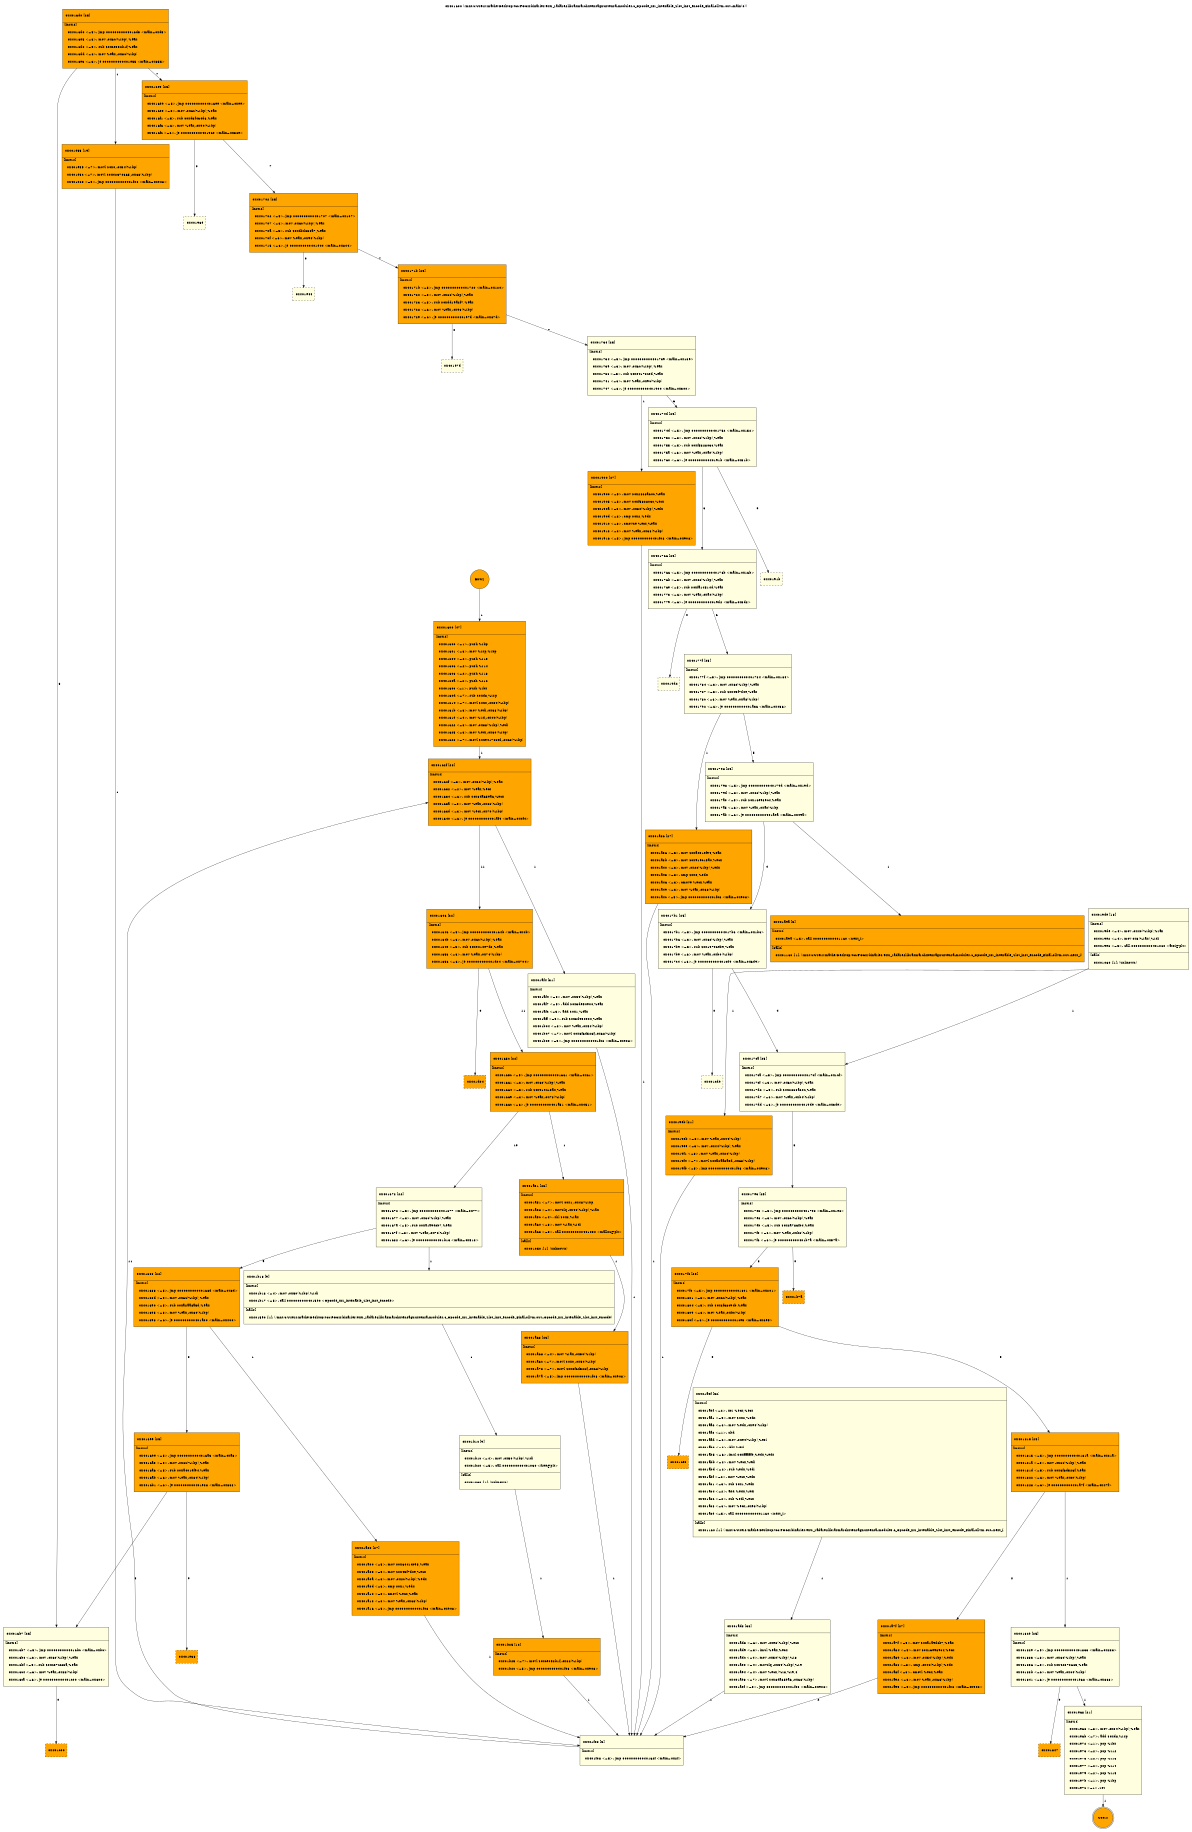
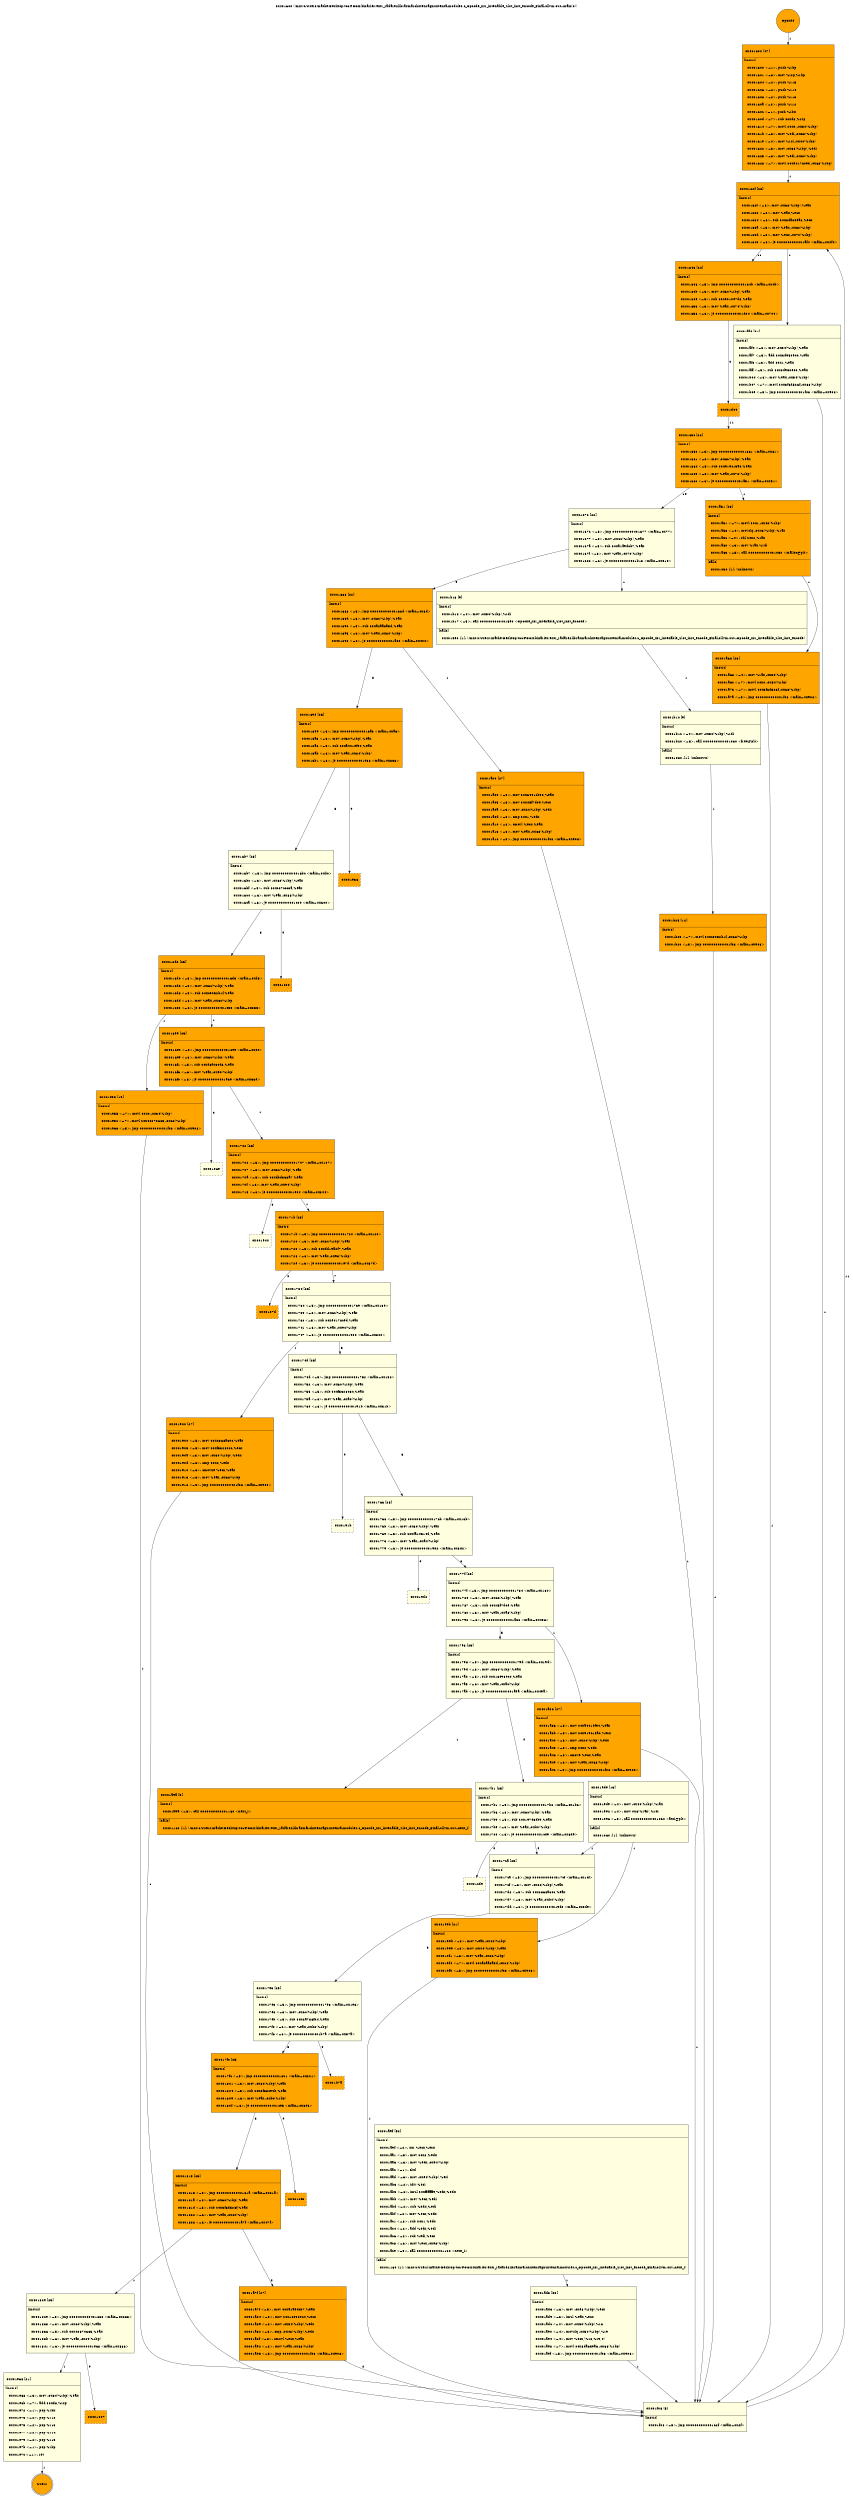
node "0x401e7d": fillcolor lightyellow -> orange
node "Entry": label "Entry" -> "Opcode"
edge "0x4016d0 [25]" -> "0x4016b7 [25]": reversed
edge "0x401646 [22]" -> "0x40165c [22]": now "0x401d04" -> "0x40165c [22]"
